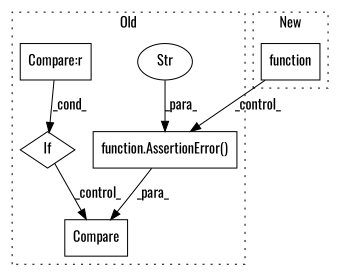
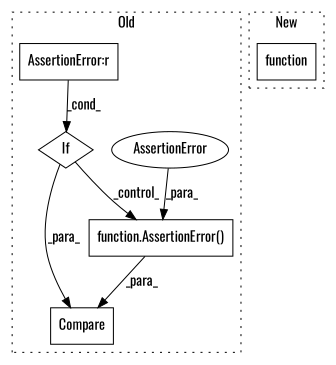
node "Compare:r": label "Compare:r" -> "AssertionError:r"
node "Str": label "Str" -> "AssertionError"
edge "function" -> "function.AssertionError()": now "If" -> "function.AssertionError()"
edge "If" -> "Compare": label "_control_" -> "_para_"
